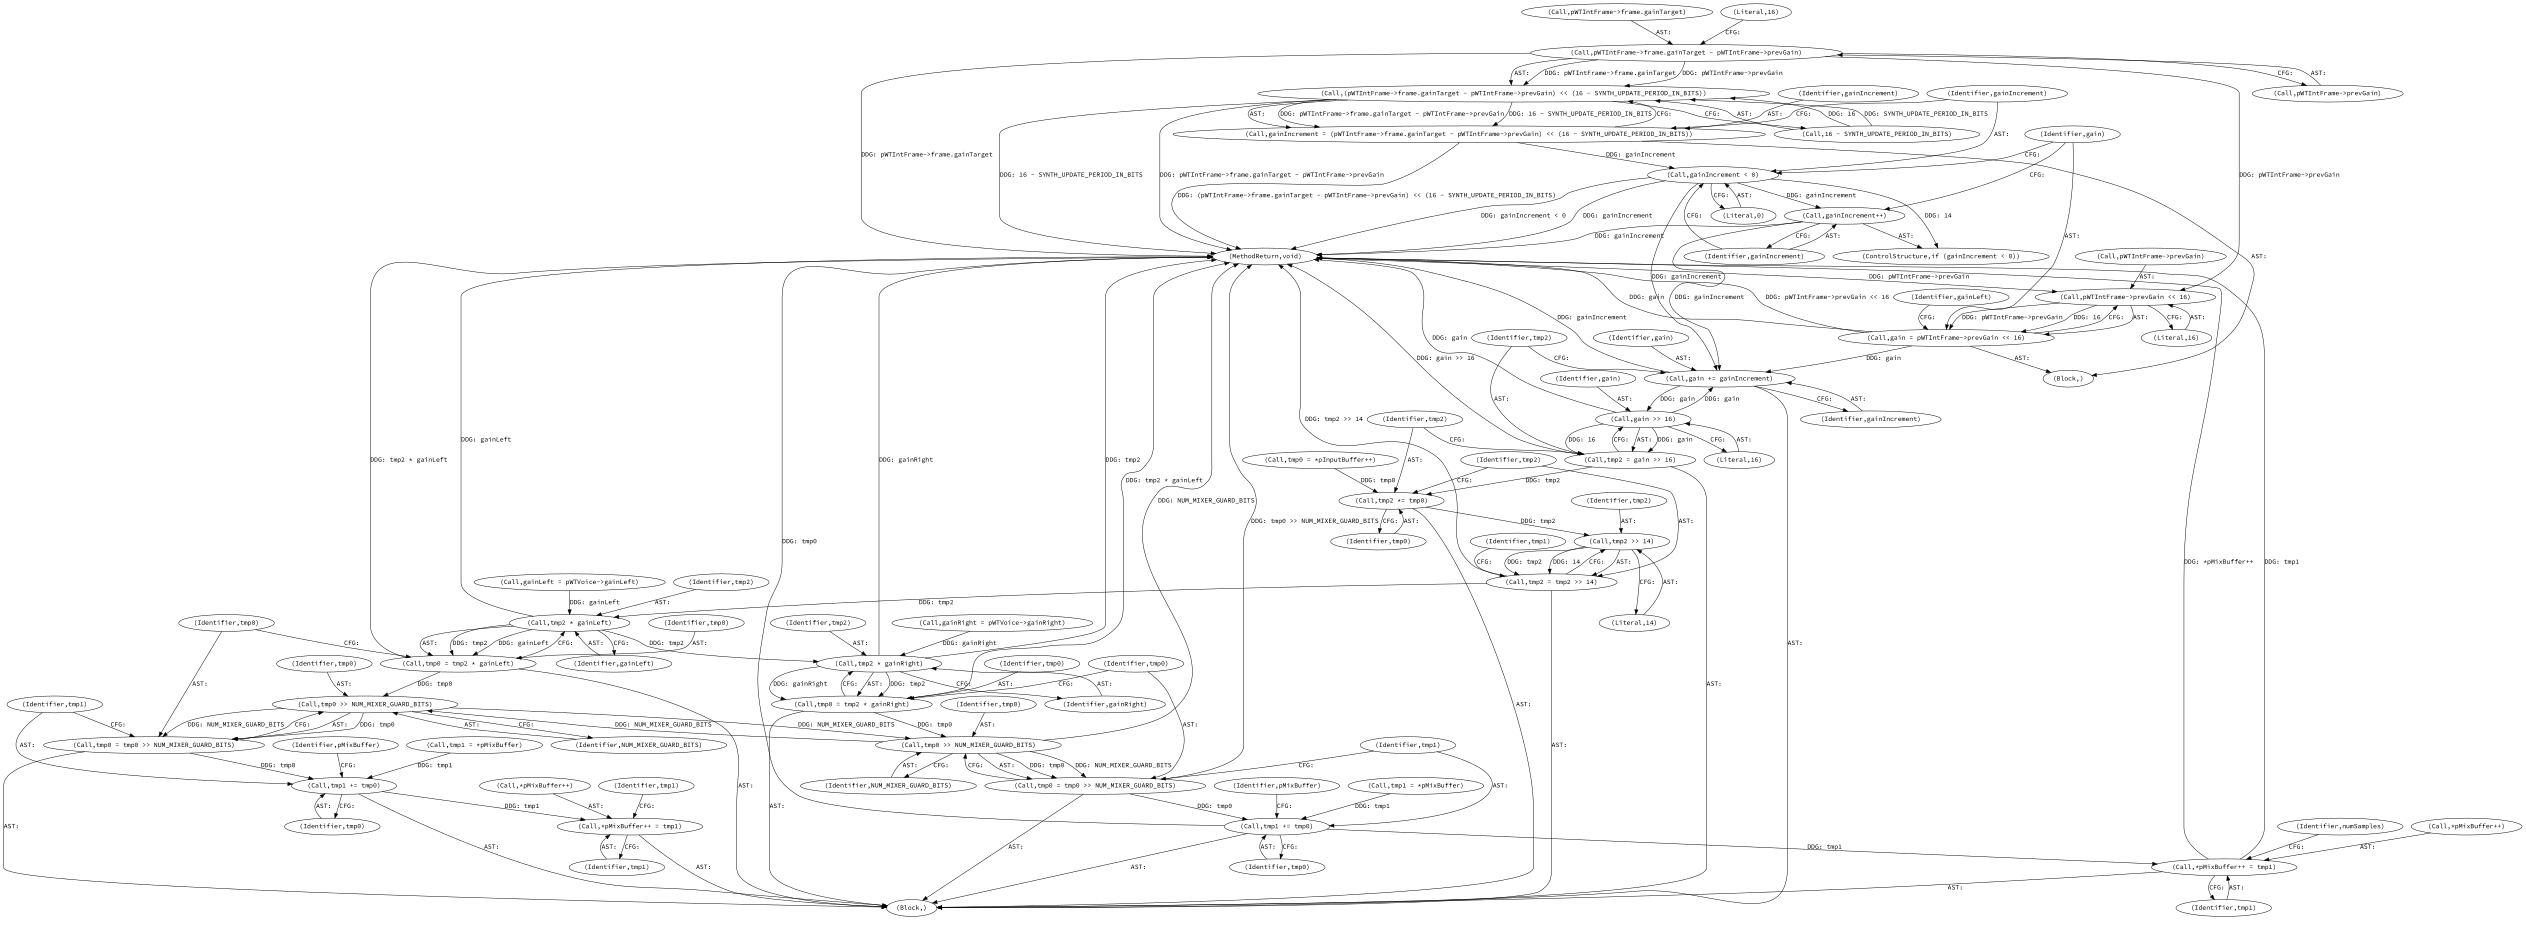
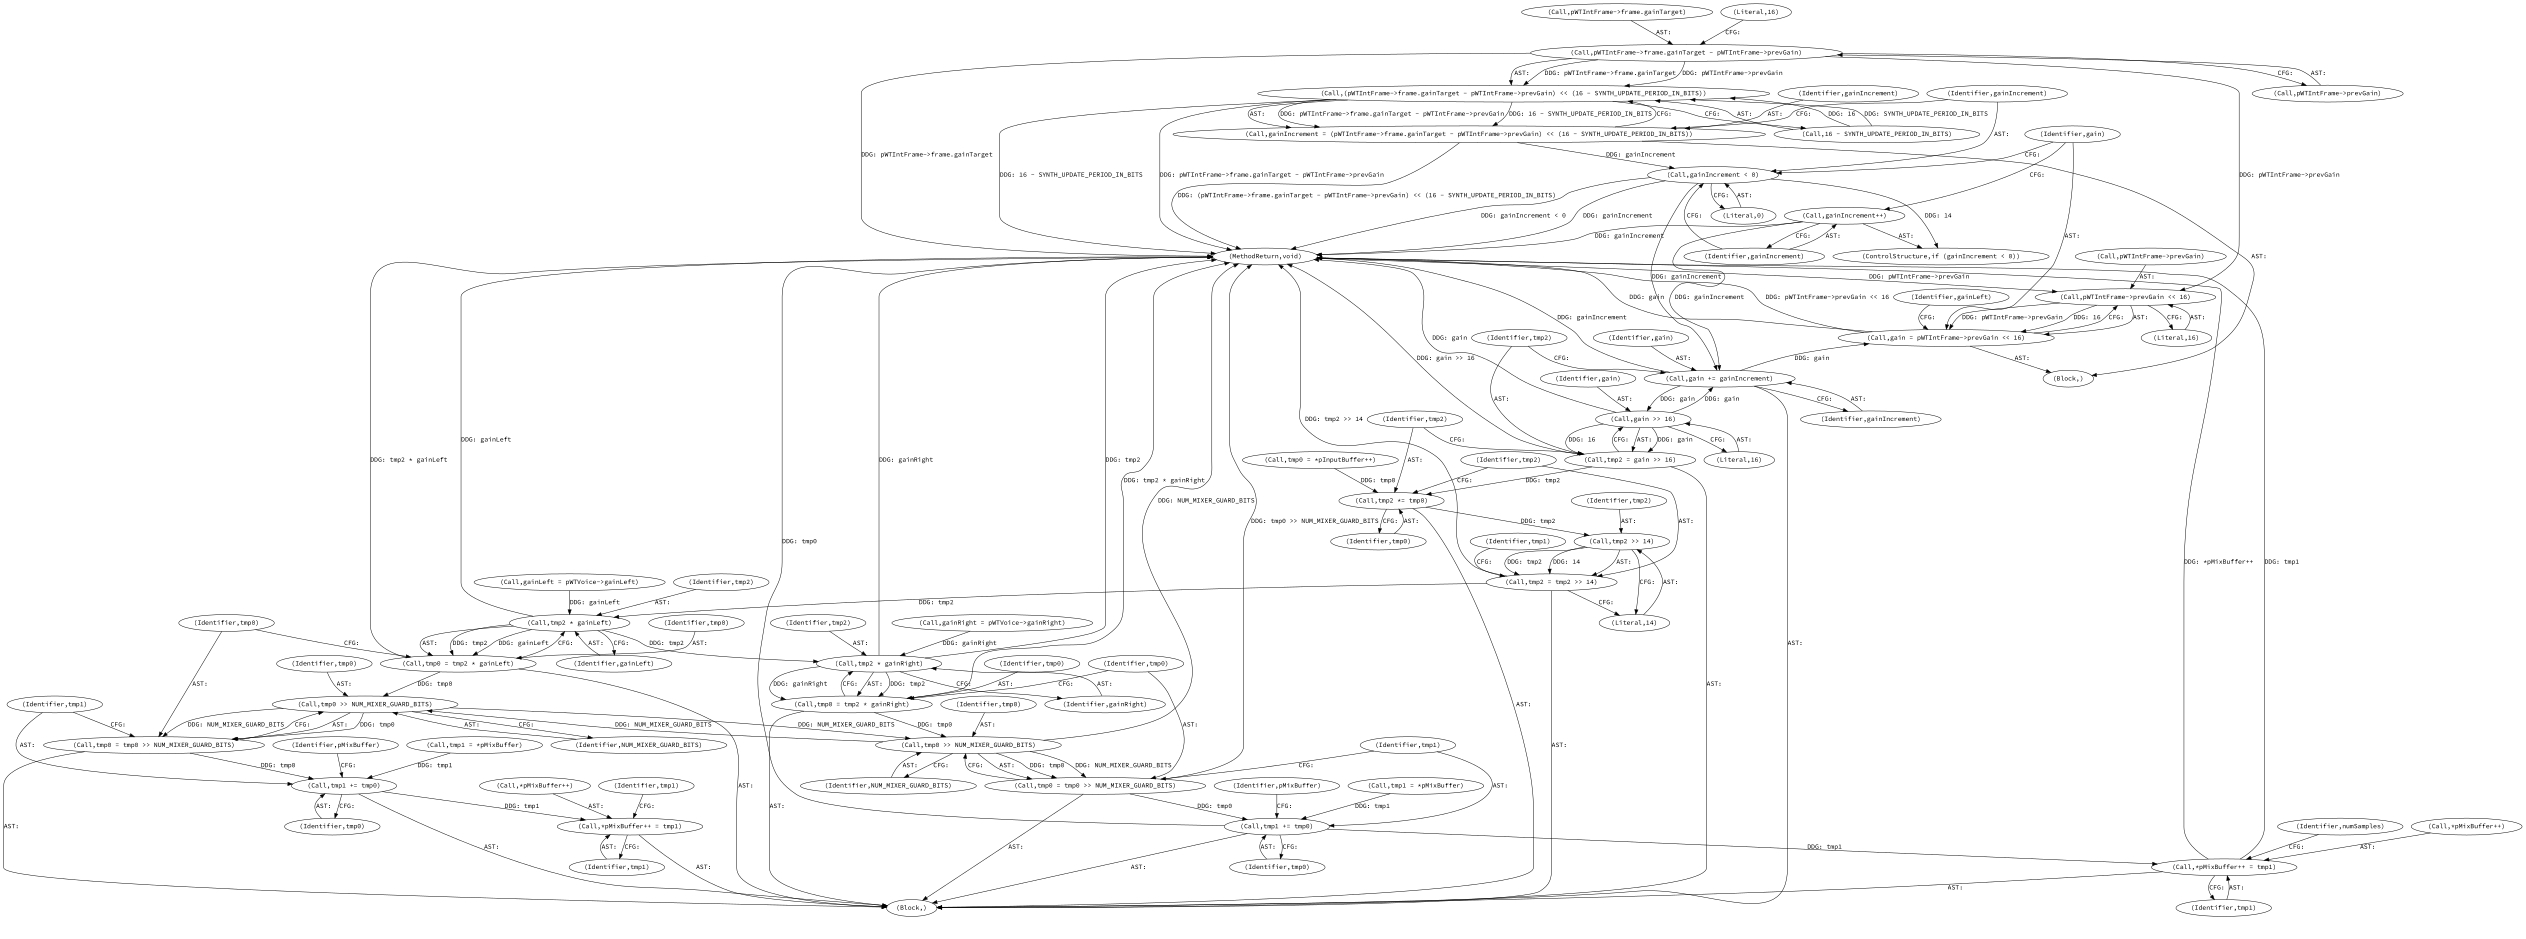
edge "(Call,gainIncrement < 0)" -> "(Call,gainIncrement++)": removed, label "DDG: gainIncrement"
edge "(Call,gain = pWTIntFrame->prevGain << 16)" -> "(Call,gain += gainIncrement)": reversed
edge "(Call,tmp0 = tmp2 * gainRight)" -> "(MethodReturn,void)": label "DDG: tmp2 * gainLeft" -> "DDG: tmp2 * gainRight"
edge "(Call,tmp2 = tmp2 >> 14)" -> "(Call,tmp2 >> 14)": now "(Call,tmp2 = tmp2 >> 14)" -> "(Literal,14)"
